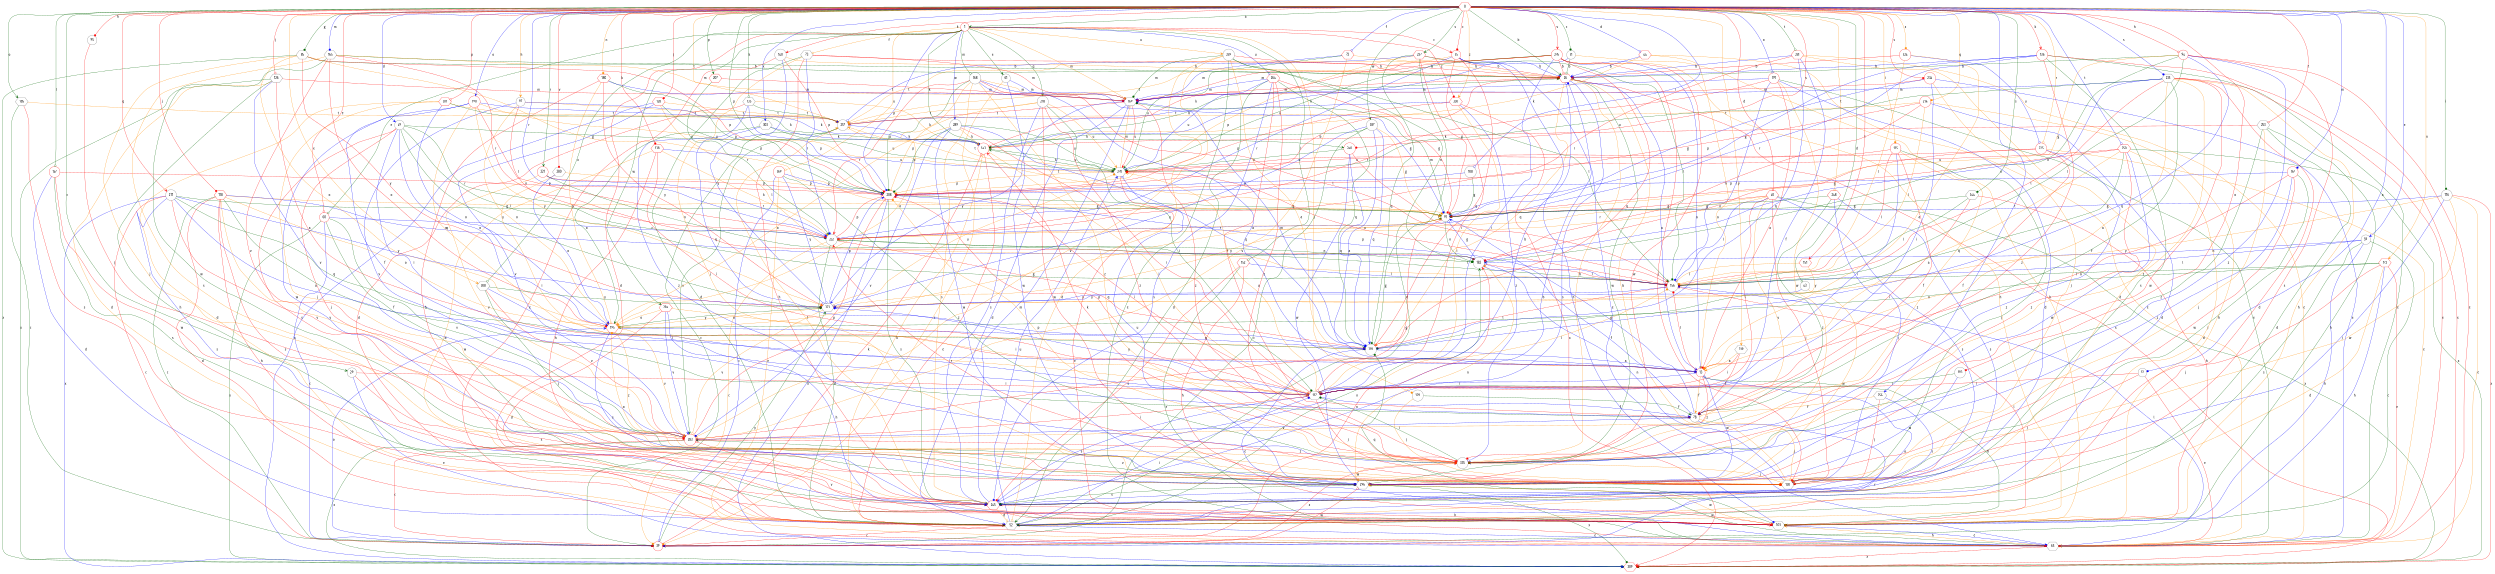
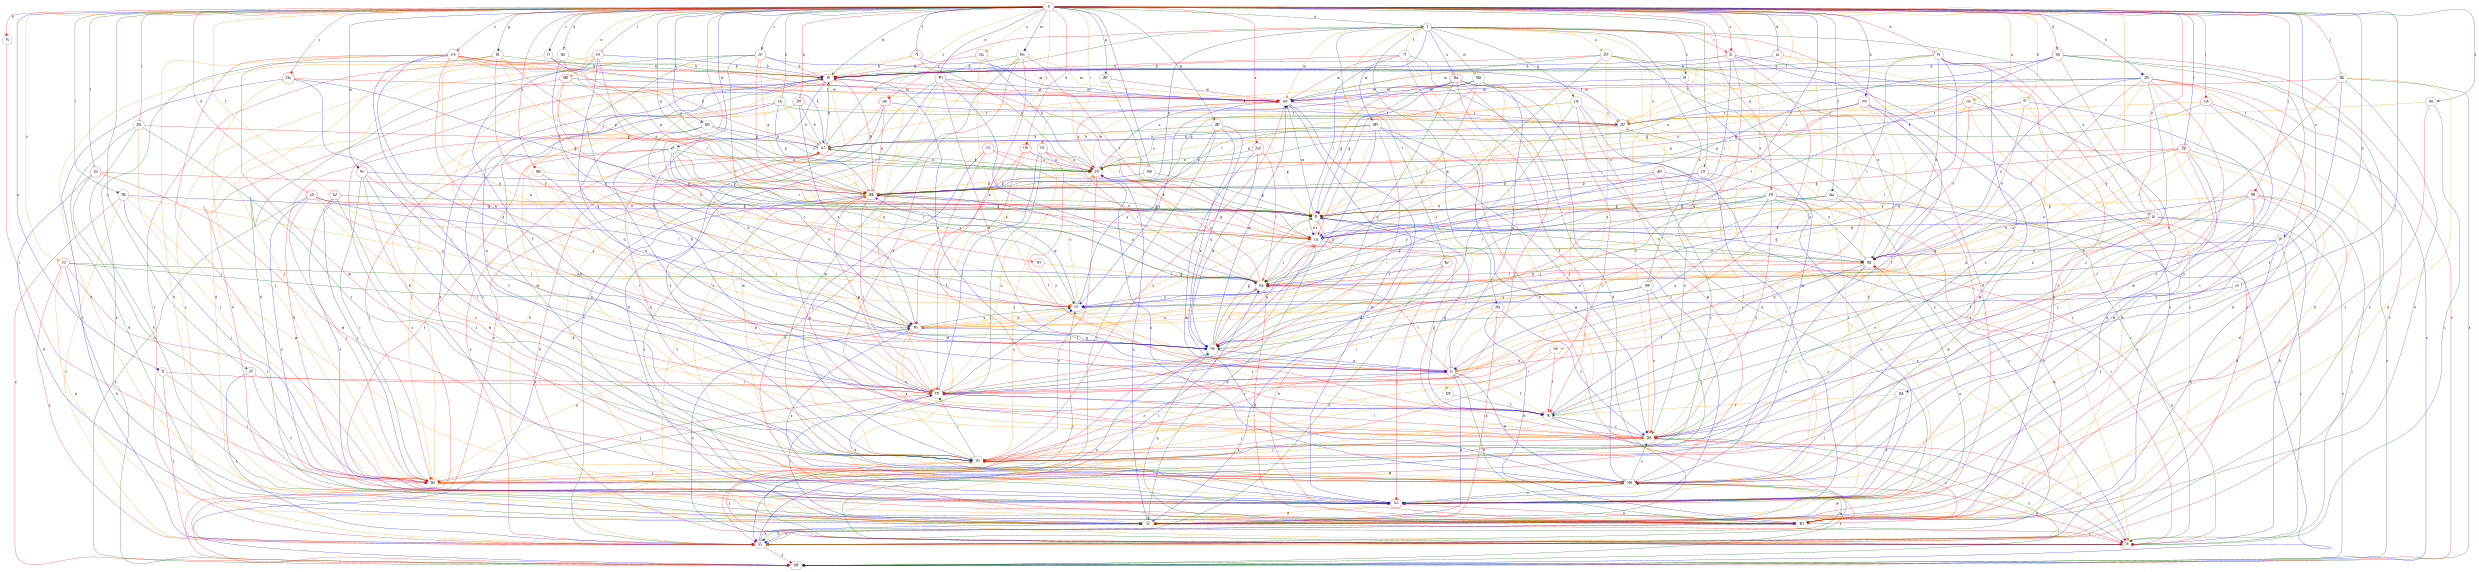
node "237": shape hexagon -> circle
edge "324" -> "225": now "324" -> "270"
node "207": color red -> gray40
edge "49" -> "240": now "49" -> "270"
node "248": label "248" -> "247"
node "193": removed
edge "39" -> "296": arrowhead odot -> vee
